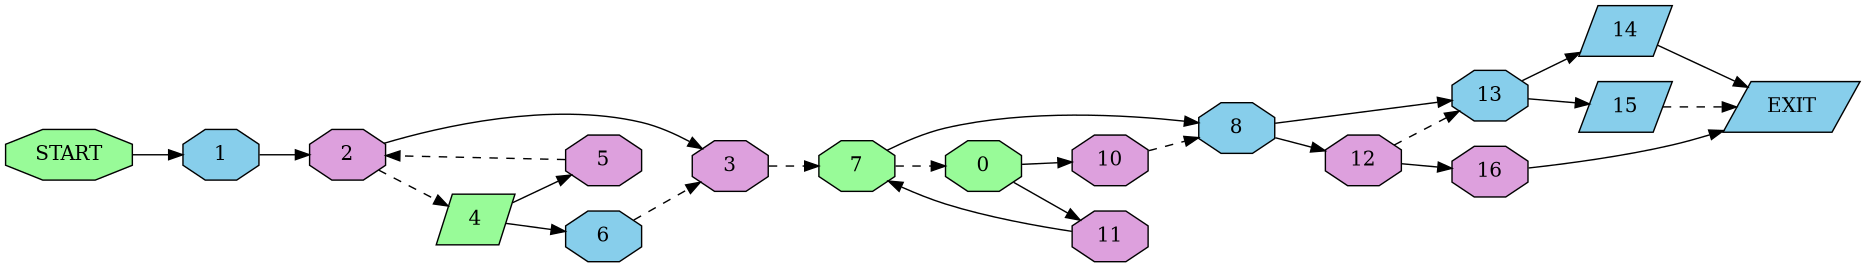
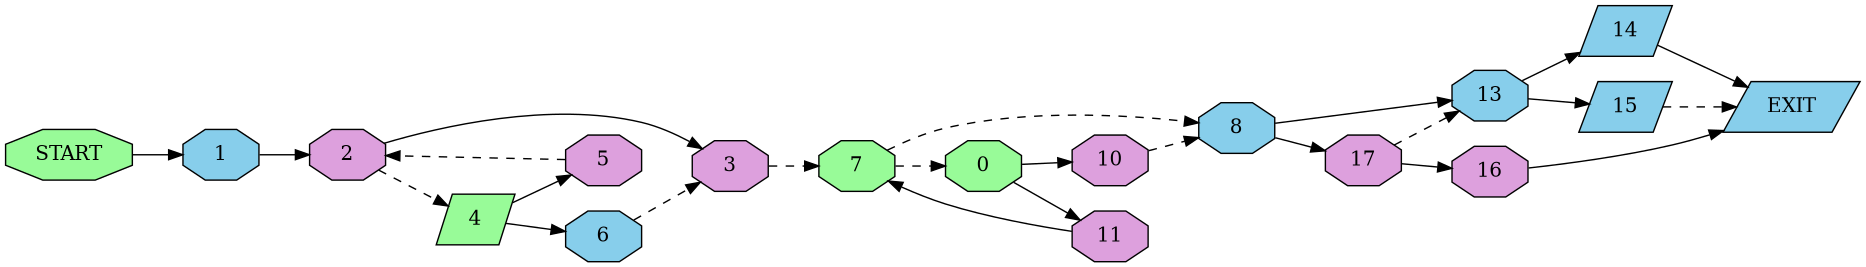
edge "7" -> "8": style solid -> dashed
node "12": label "12" -> "17"
